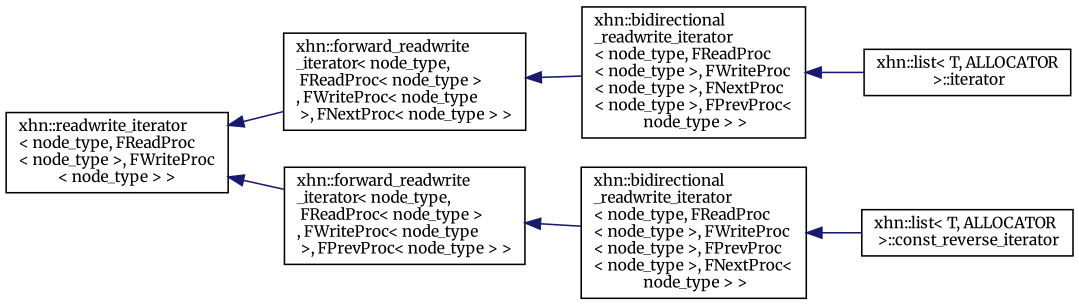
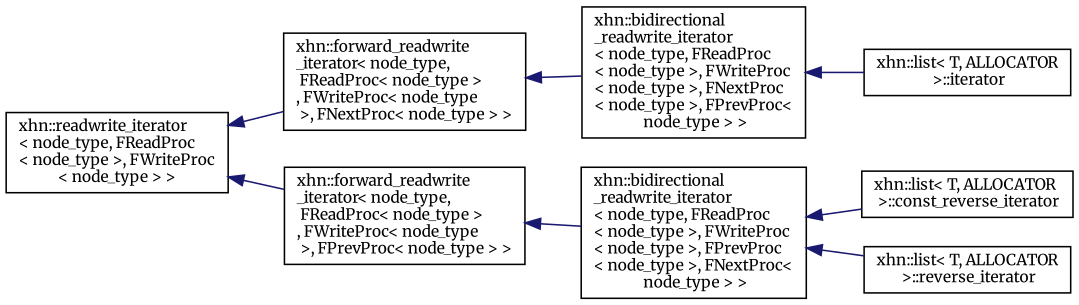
node "xhn::list< T, ALLOCATOR >::reverse_iterator": added
